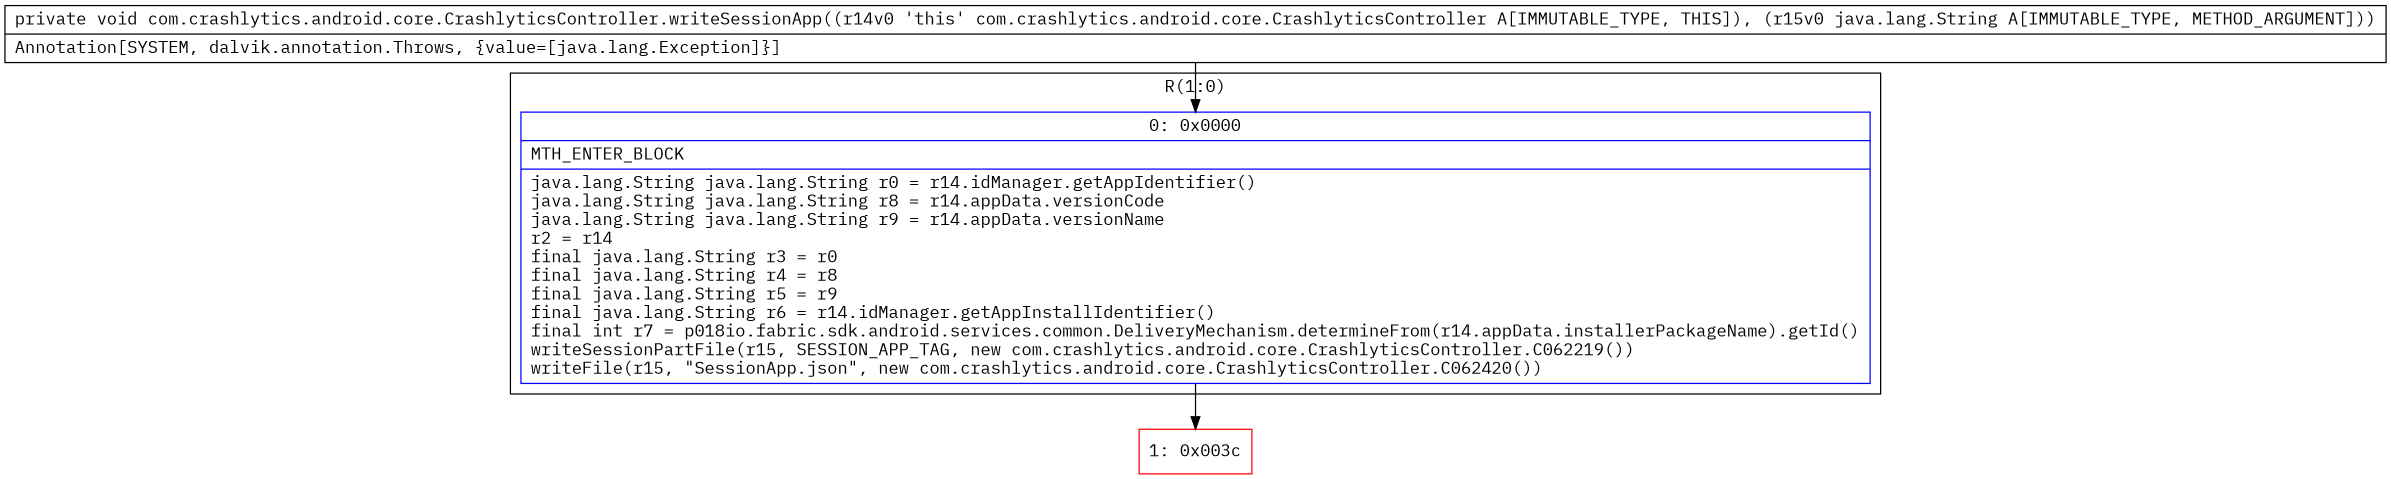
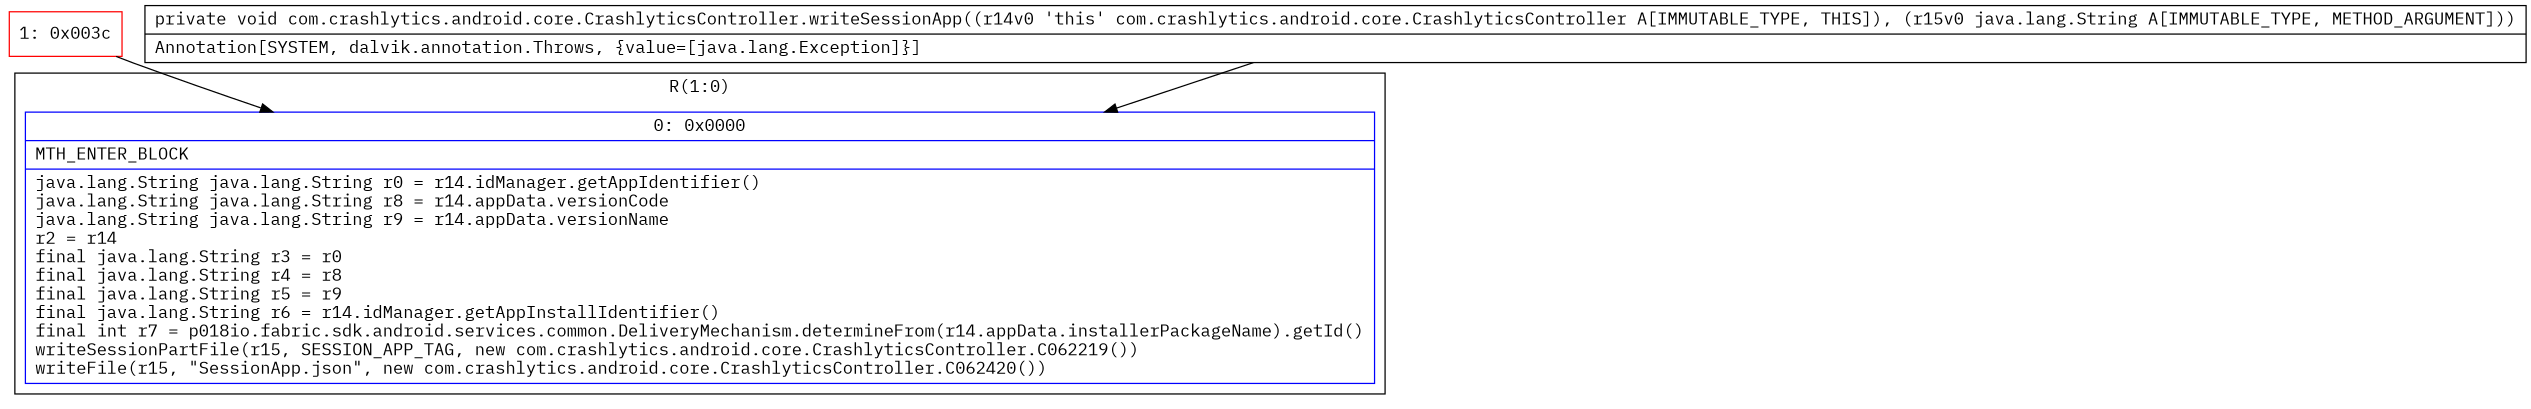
edge "0: 0x0000" -> "1: 0x003c": reversed
